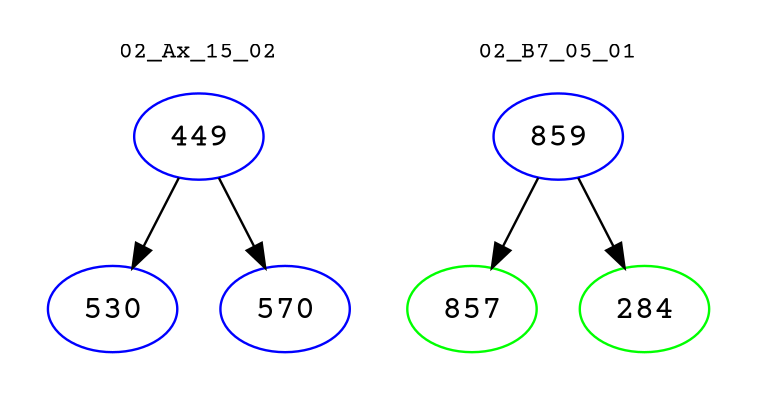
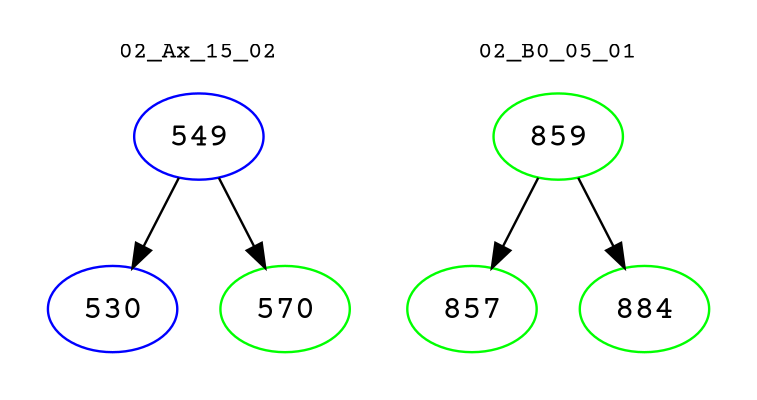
cluster "02_B7_05_01": label "02_B7_05_01" -> "02_B0_05_01"
node "449": label "449" -> "549"
node "859": color blue -> green
node "570": color blue -> green
node "284": label "284" -> "884"
